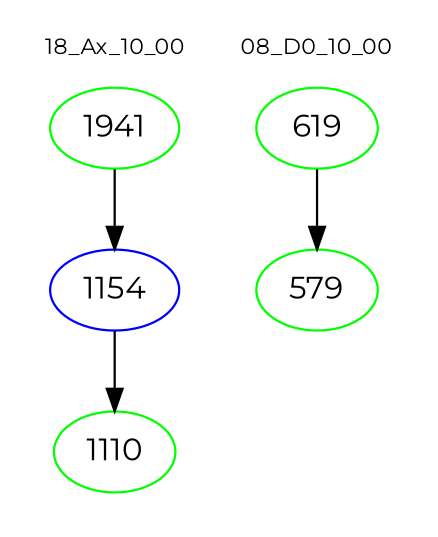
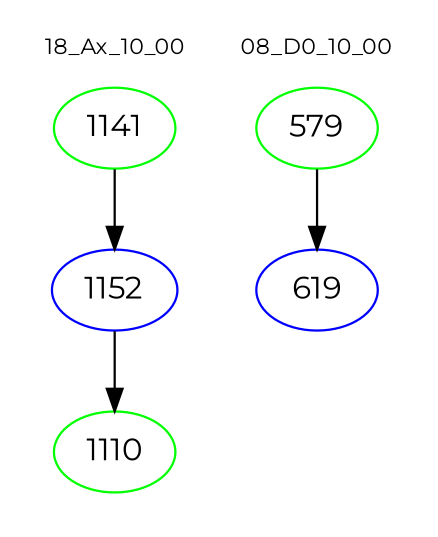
node "1941": label "1941" -> "1141"
node "619": color green -> blue
edge "619" -> "579": reversed
node "1154": label "1154" -> "1152"
